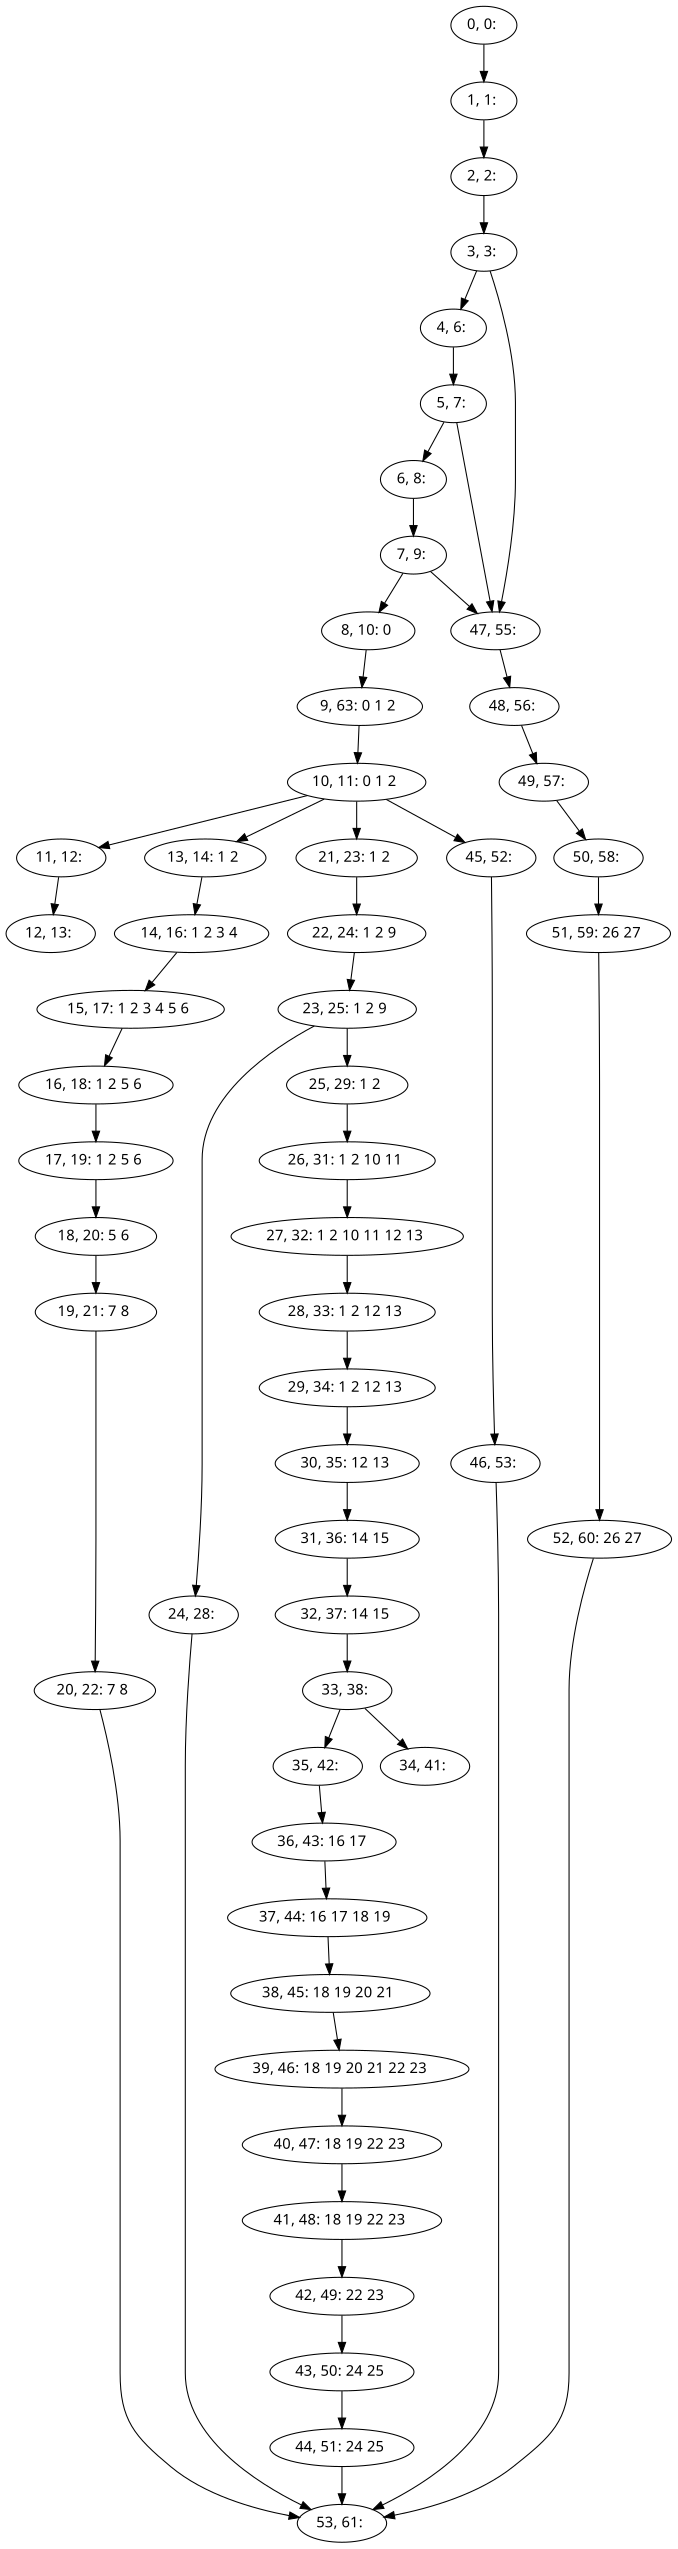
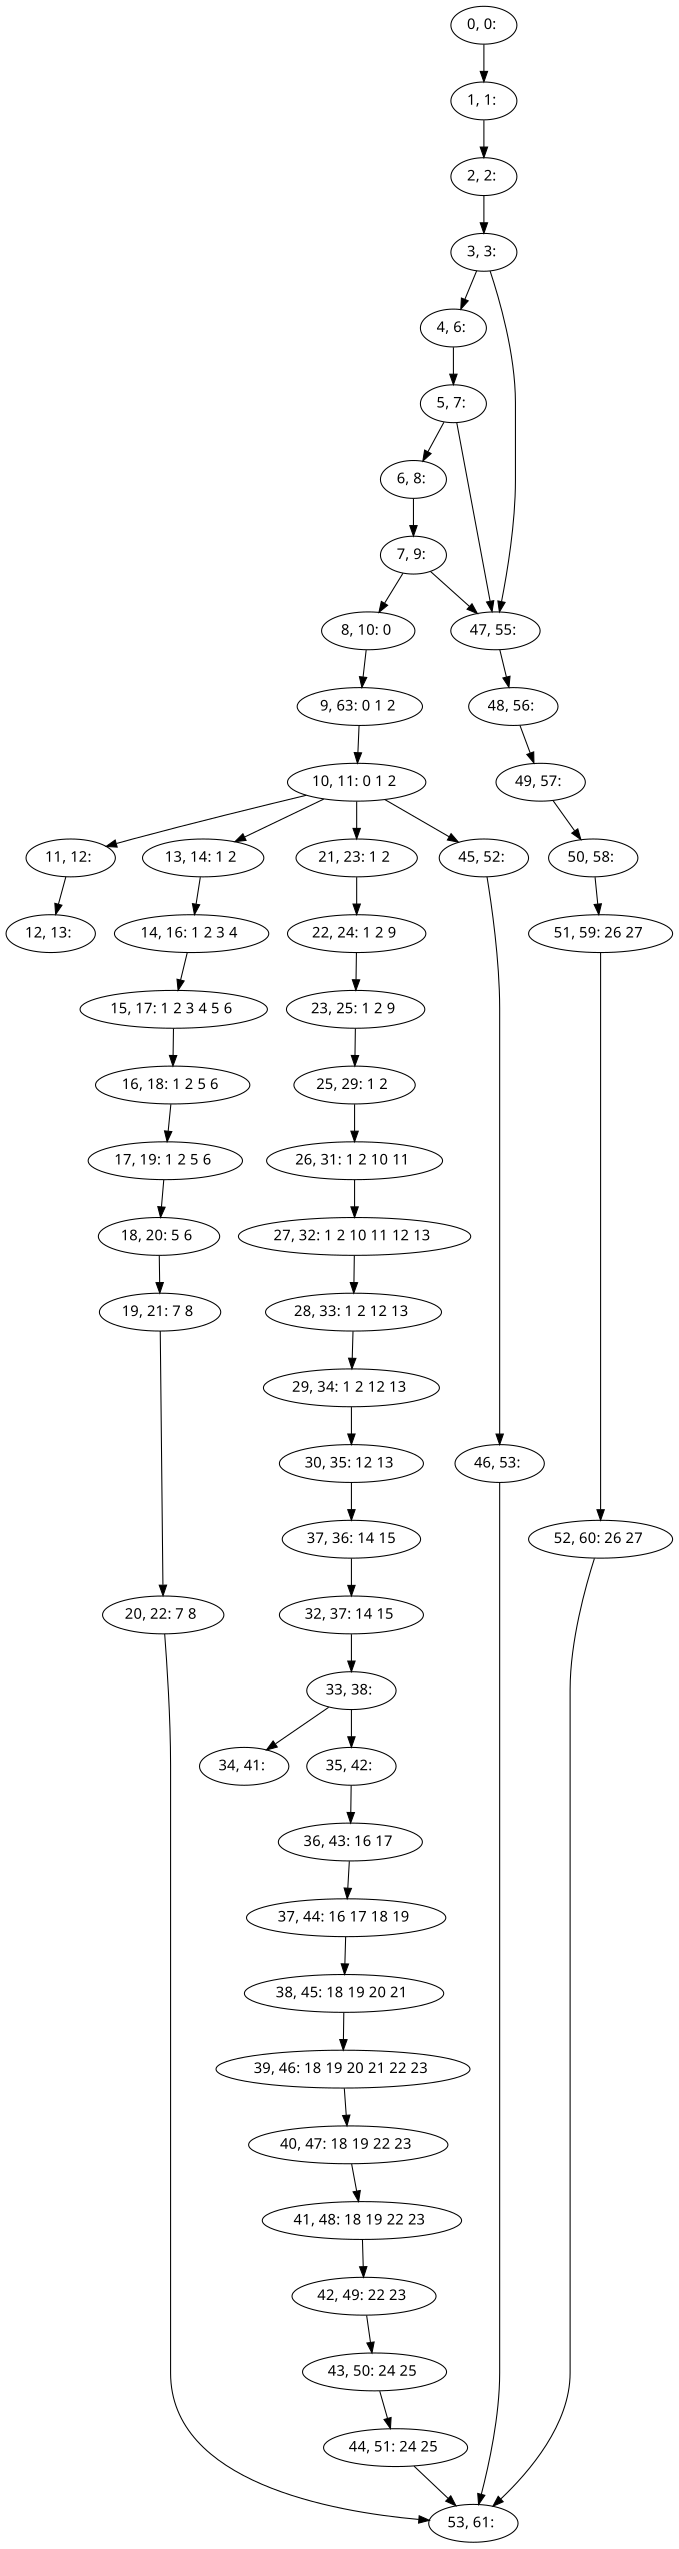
node "31, 36: 14 15": label "31, 36: 14 15" -> "37, 36: 14 15"
node "24, 28:": removed
